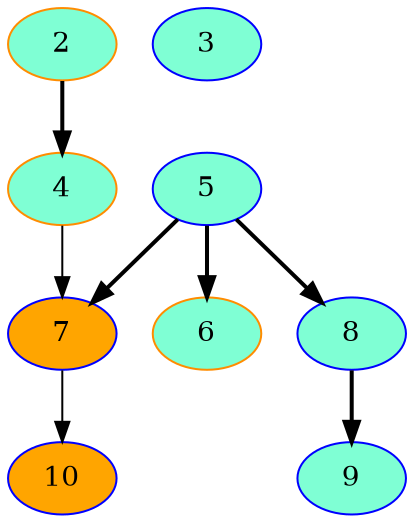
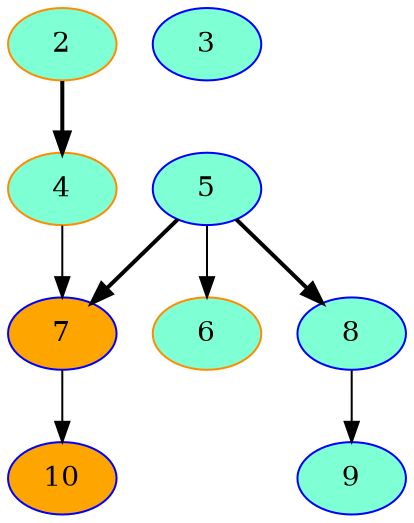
edge "5" -> "6": style bold -> solid
edge "8" -> "9": style bold -> solid
